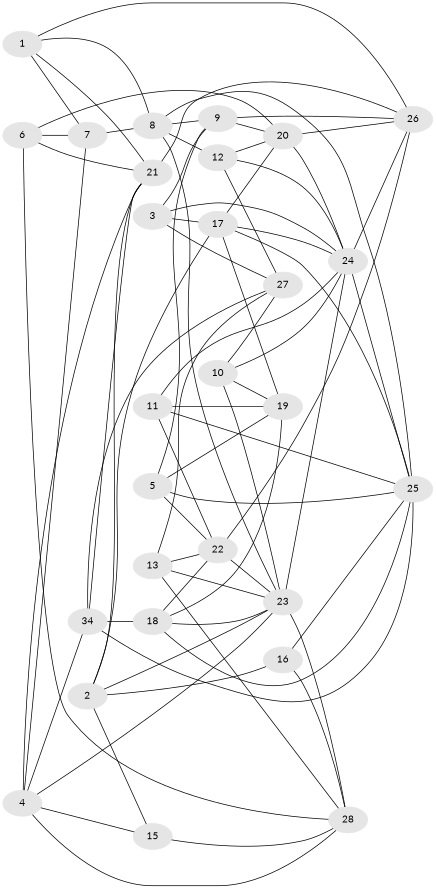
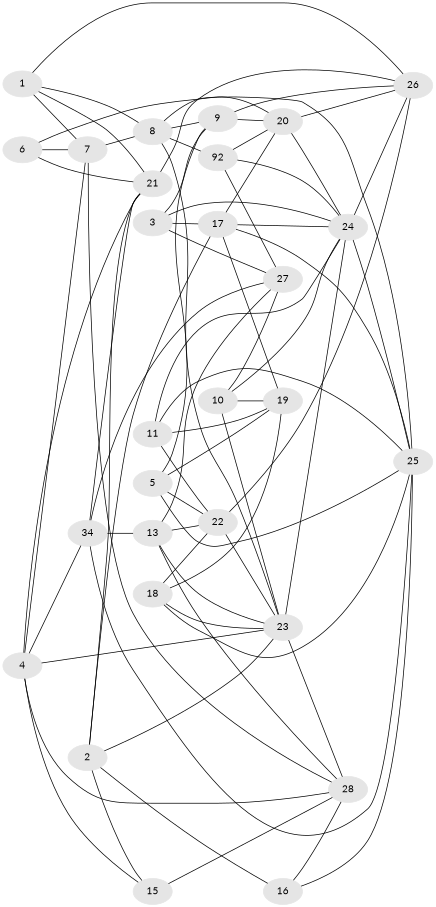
node "12": label "12" -> "92"
edge "6" -- "28": now "7" -- "28"
edge "34" -- "18": now "34" -- "13"
